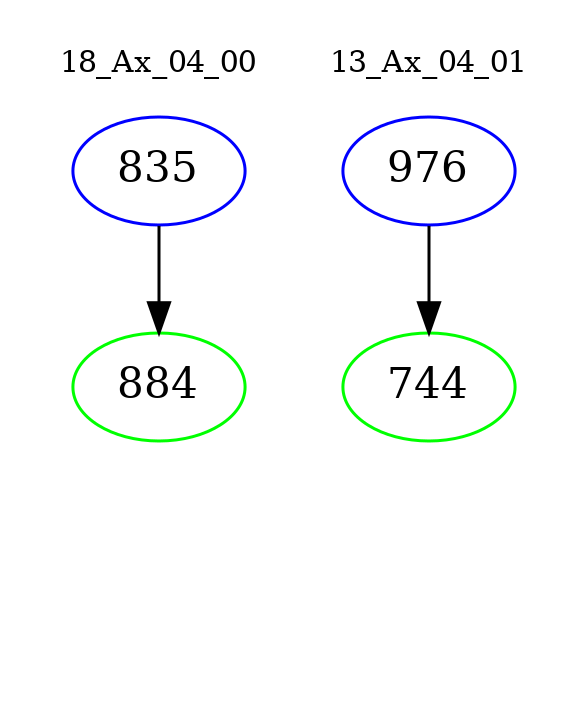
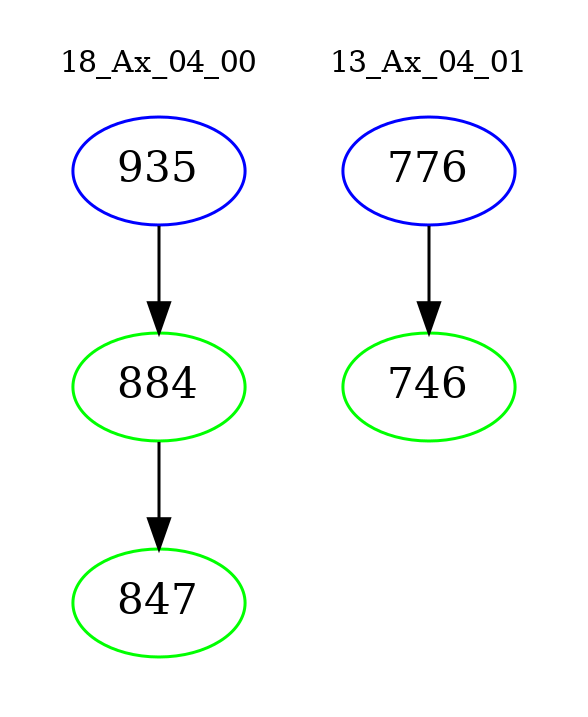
node "835": label "835" -> "935"
node "976": label "976" -> "776"
node "744": label "744" -> "746"
node "847": added
